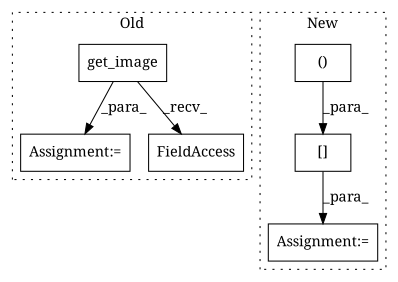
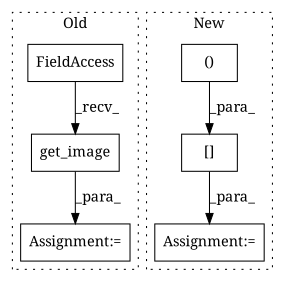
edge "get_image" -> "FieldAccess": reversed
